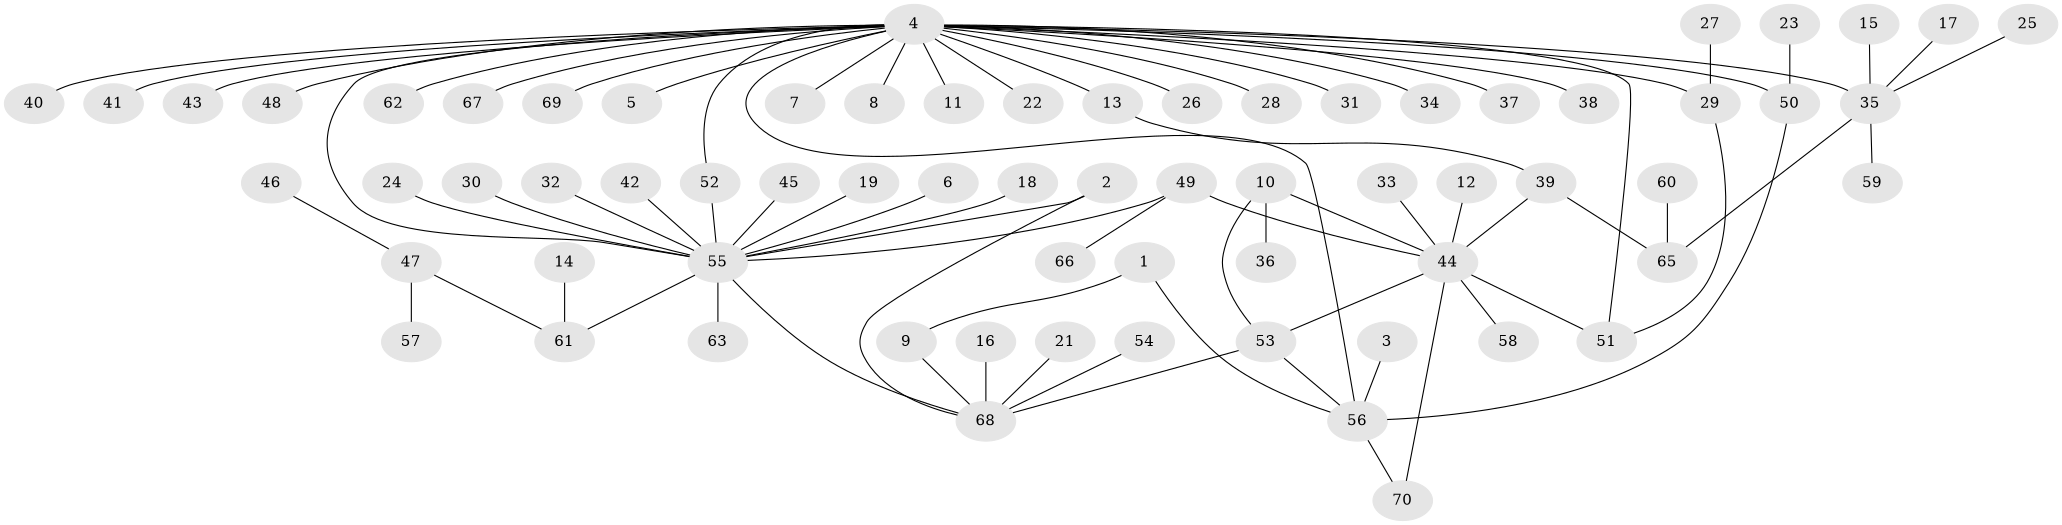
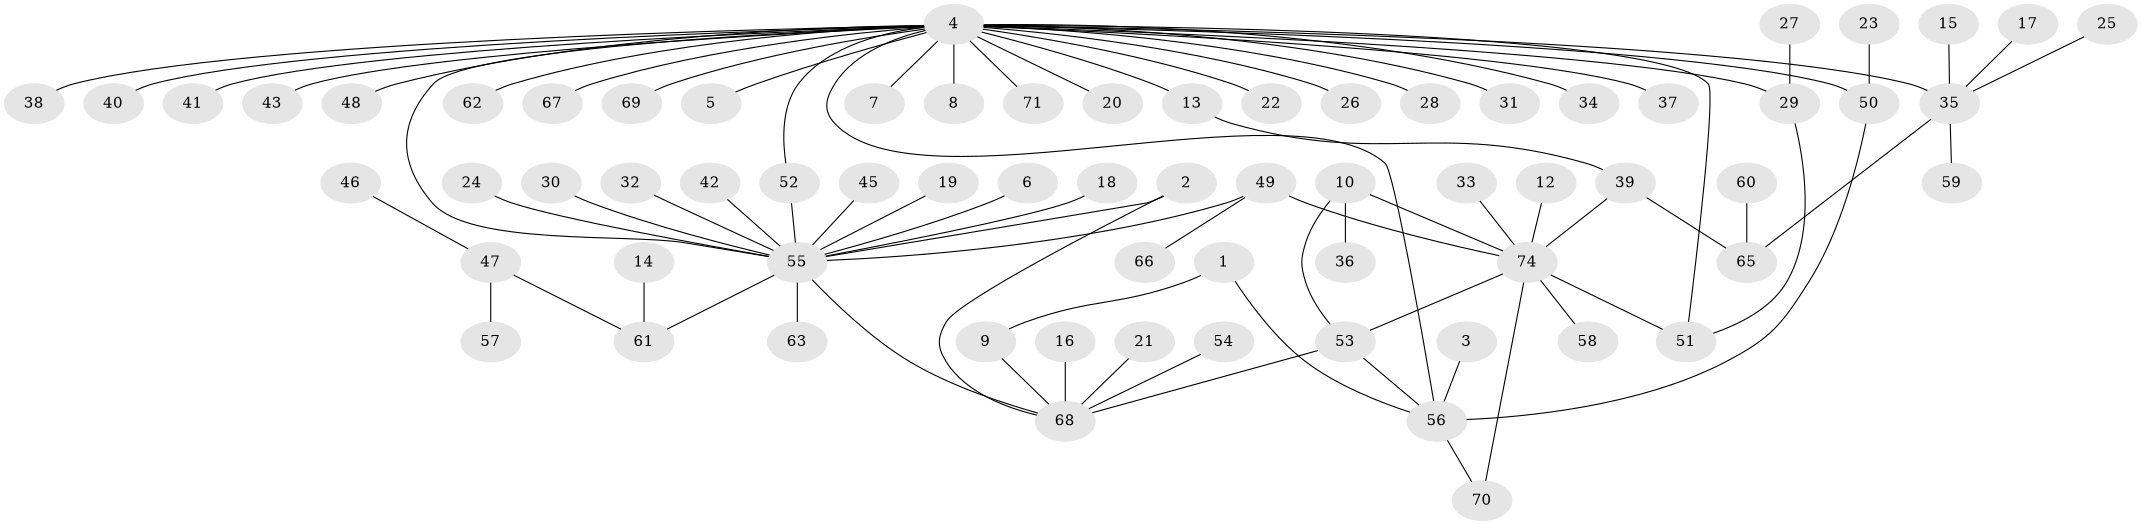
node "11": label "11" -> "71"
node "20": added
node "44": label "44" -> "74"
